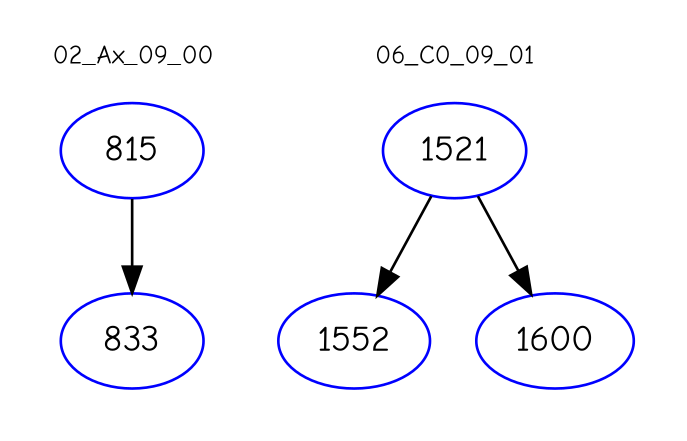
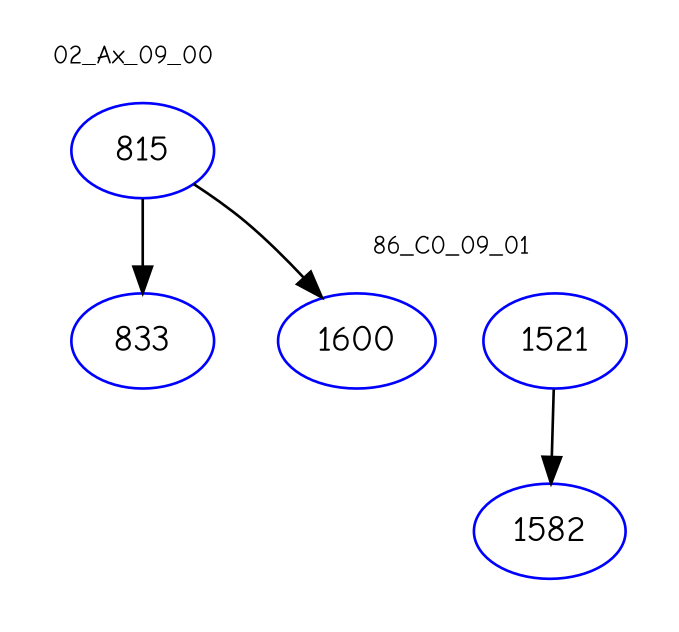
cluster "06_C0_09_01": label "06_C0_09_01" -> "86_C0_09_01"
edge "1521" -> "1600": now "815" -> "1600"
node "1552": label "1552" -> "1582"
